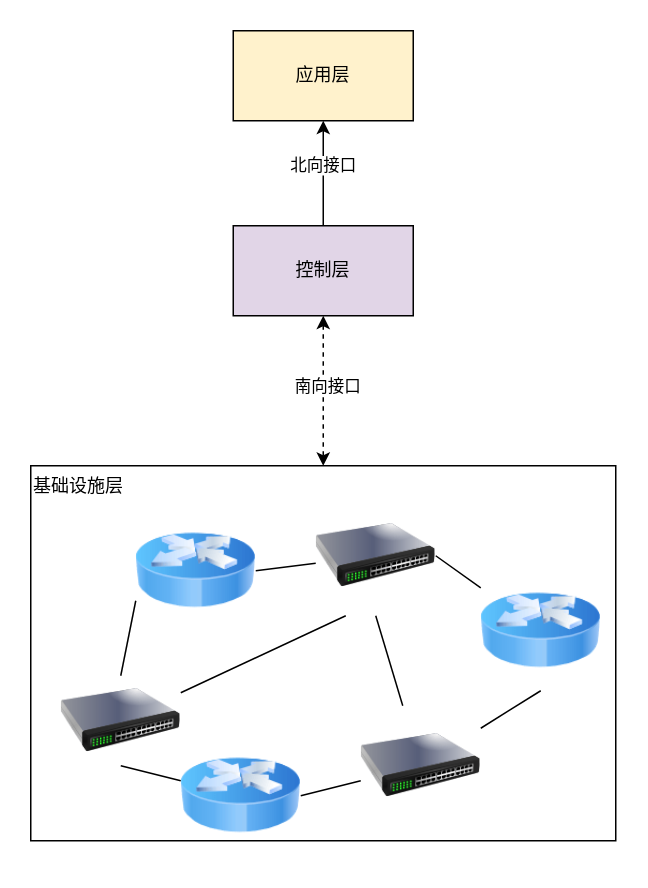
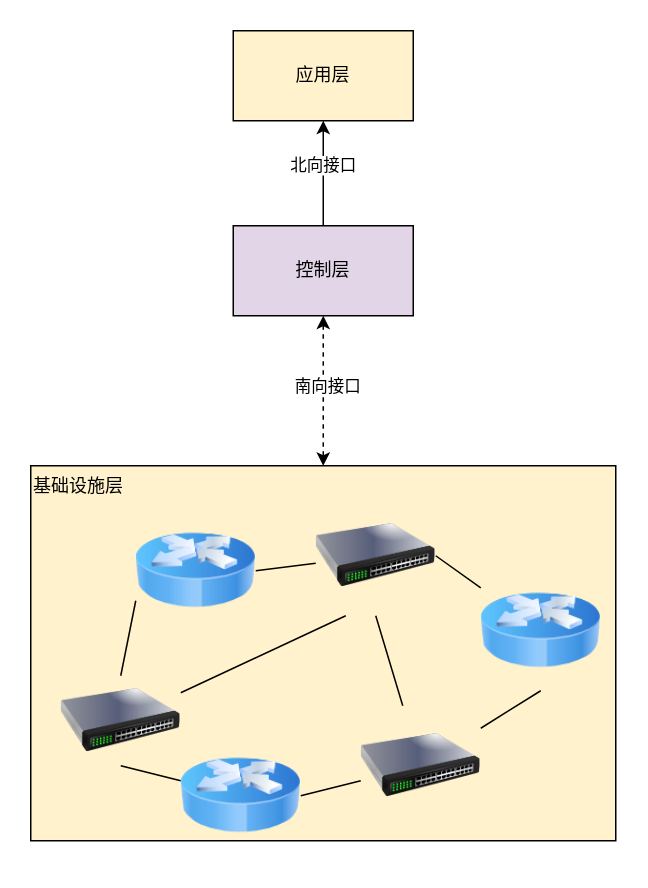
node "基础设施层": fillcolor #ffffff -> #fff2cc
